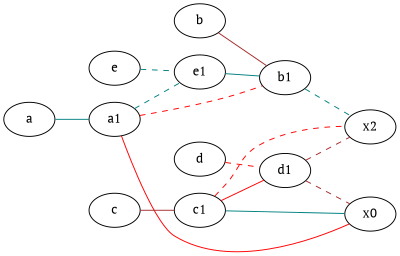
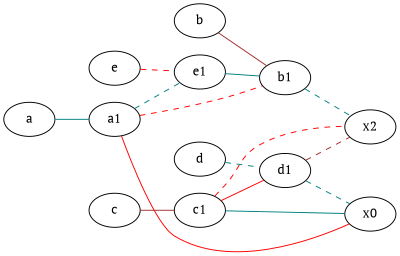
edge "e" -- "e1": color teal -> red
edge "d" -- "d1": color red -> teal
edge "d1" -- "x0": color brown -> teal
